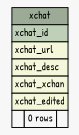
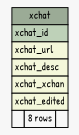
node "xchat": text "0 rows" -> "8 rows"
